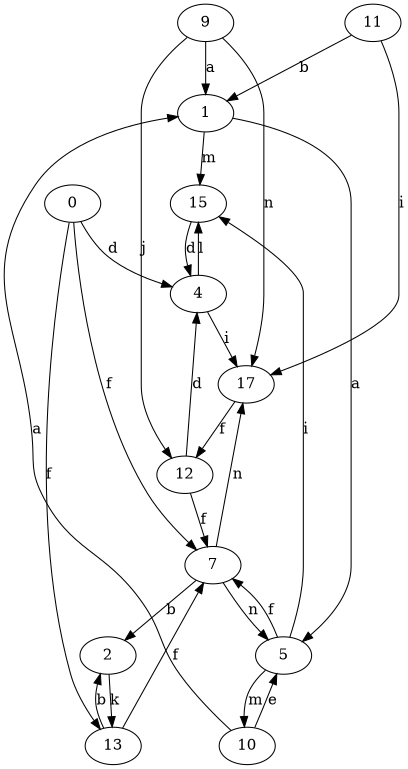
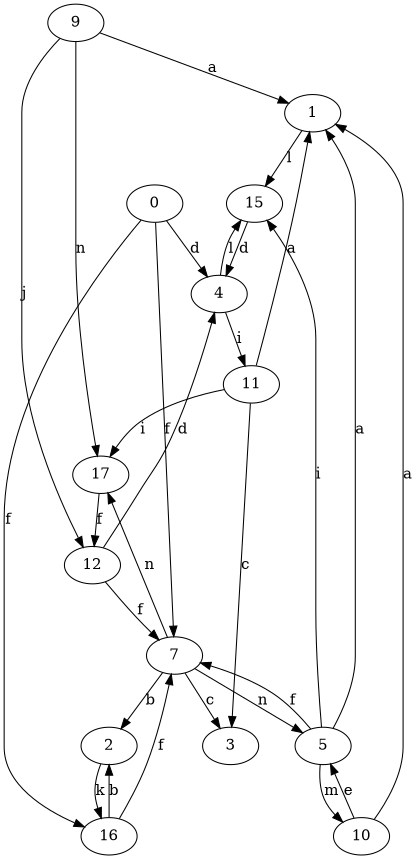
edge "11" -> "1": label "b" -> "a"
edge "1" -> "15": label "m" -> "l"
edge "4" -> "17": now "4" -> "11"
edge "1" -> "5": reversed
node "13": label "13" -> "16"
node "3": added
